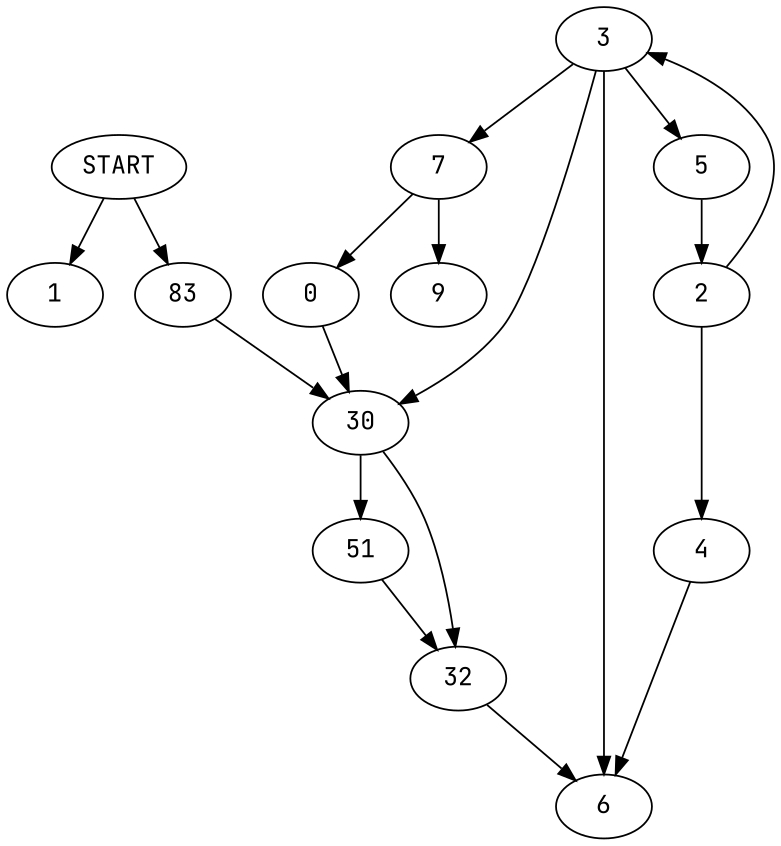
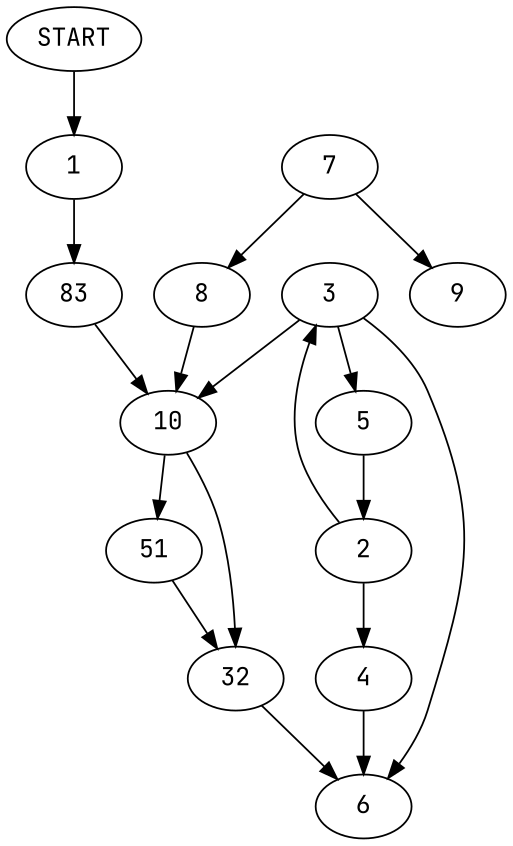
edge "3" -> "7": removed
edge "START" -> "83": now "1" -> "83"
node "0": label "0" -> "8"
node "30": label "30" -> "10"
